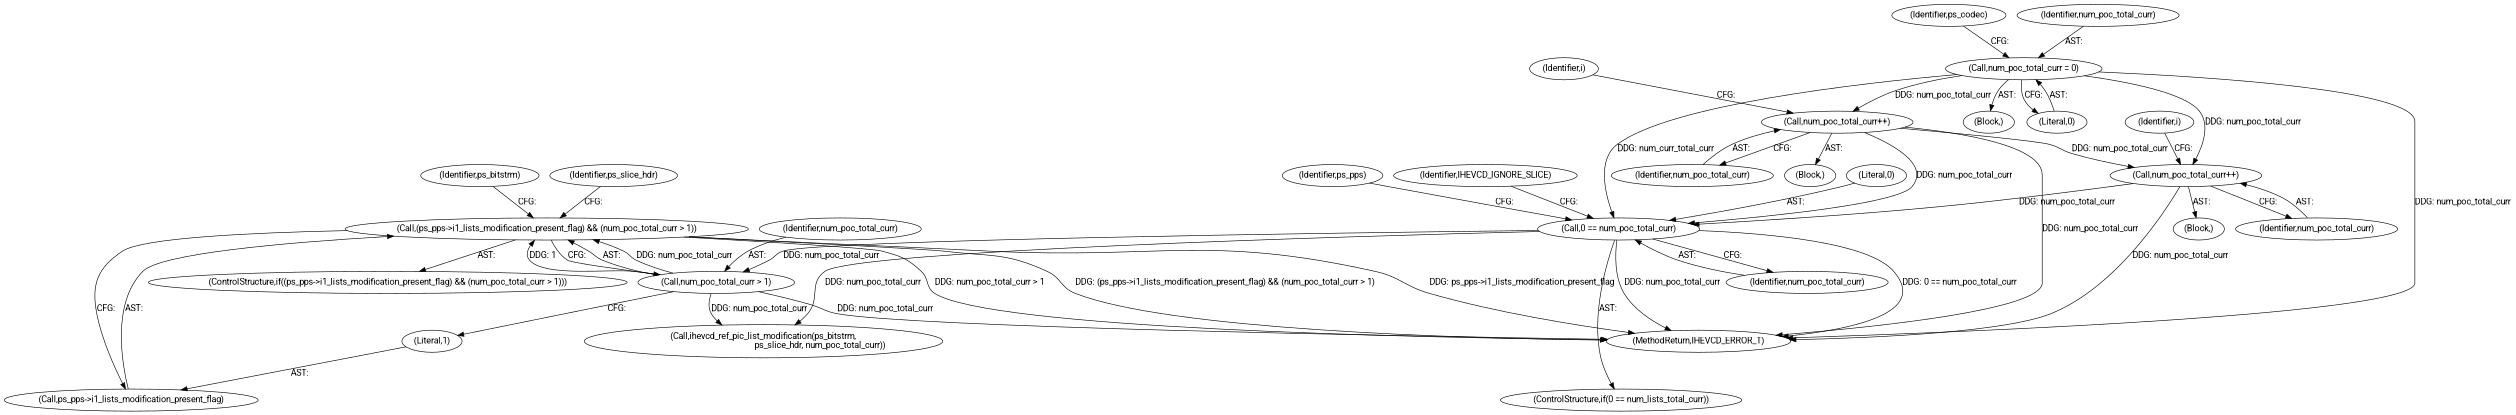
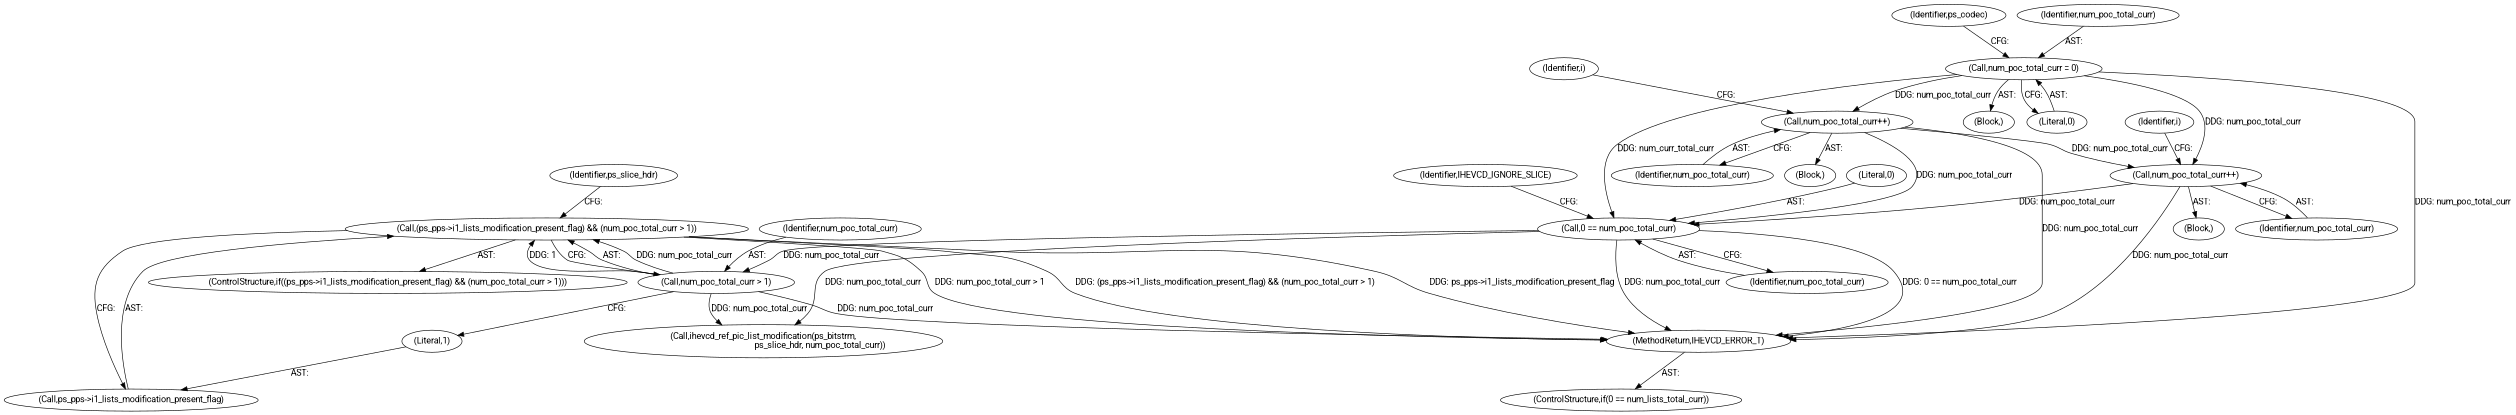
node "(Identifier,ps_bitstrm)": removed
node "(Identifier,ps_pps)": removed
edge "(Call,0 == num_poc_total_curr)" -> "(ControlStructure,if(0 == num_lists_total_curr))": now "(MethodReturn,IHEVCD_ERROR_T)" -> "(ControlStructure,if(0 == num_lists_total_curr))"
